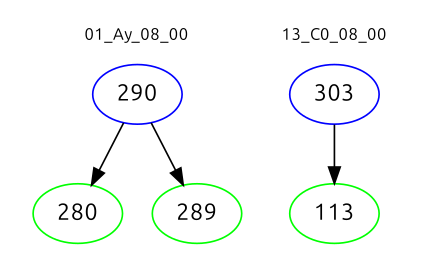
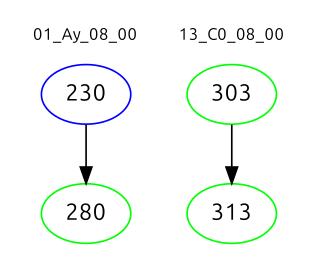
node "290": label "290" -> "230"
node "303": color blue -> green
node "289": removed
node "113": label "113" -> "313"
